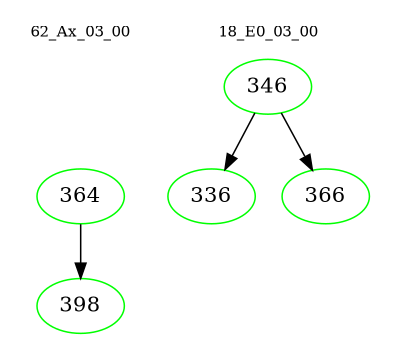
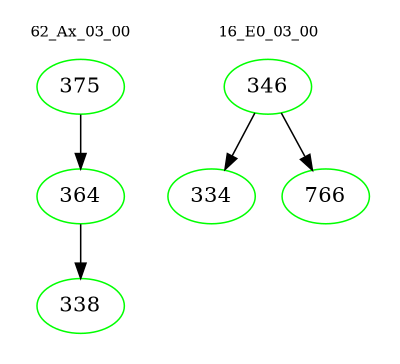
cluster "18_E0_03_00": label "18_E0_03_00" -> "16_E0_03_00"
node "375": added
node "336": label "336" -> "334"
node "366": label "366" -> "766"
node "398": label "398" -> "338"
